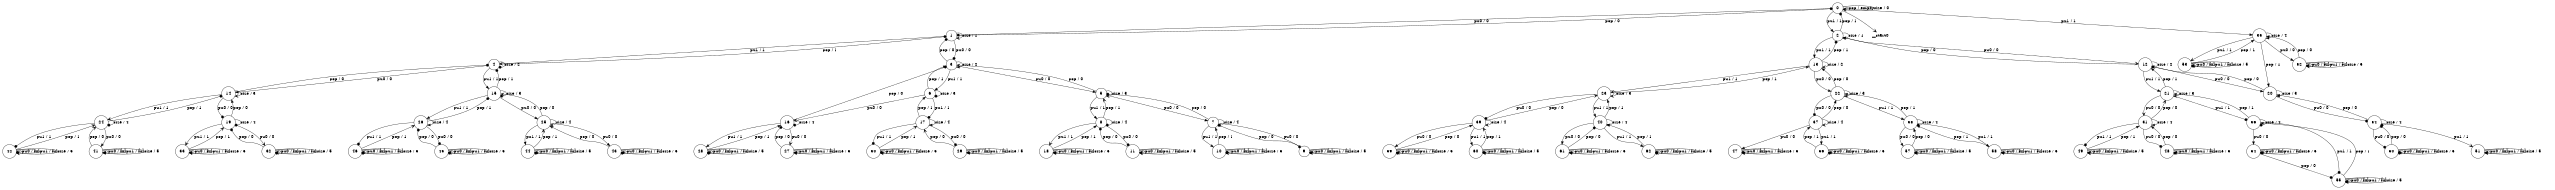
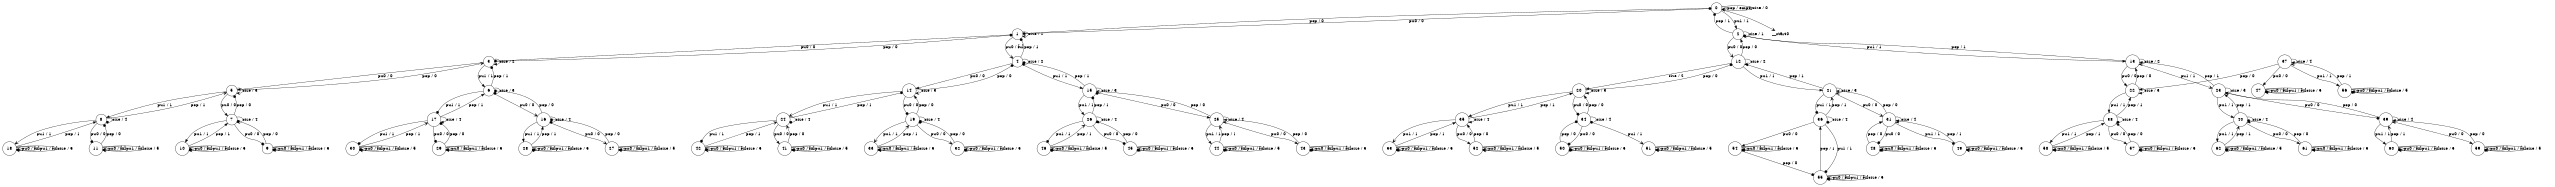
edge "0" -> "35": now "20" -> "35"
edge "1" -> "4": label "pu1 / 1" -> "pu0 / ful"
edge "6" -> "3": arrowhead normal -> dot
edge "12" -> "20": label "pu0 / 0" -> "size / 2"
edge "16" -> "3": now "16" -> "6"
edge "22" -> "37": removed, label "pu0 / 0"
edge "29" -> "17": arrowhead vee -> dot
